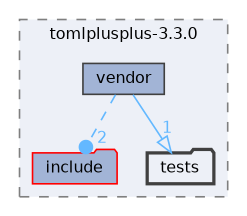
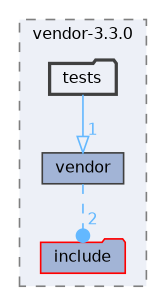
cluster "tomlplusplus-3.3.0": label "tomlplusplus-3.3.0" -> "vendor-3.3.0"
edge "vendor" -> "tests": reversed
